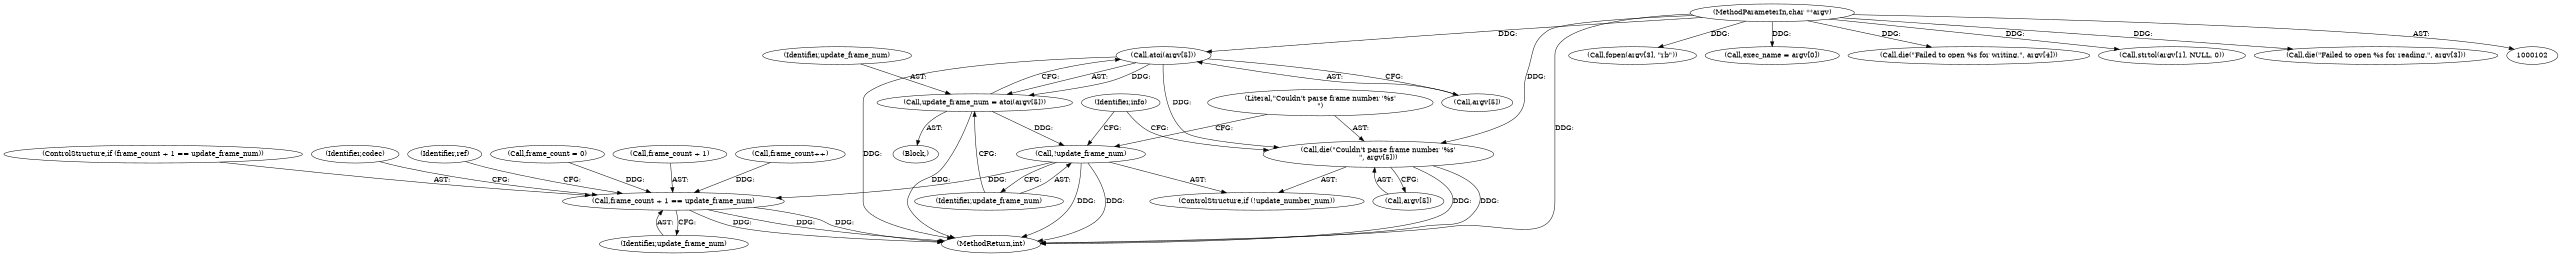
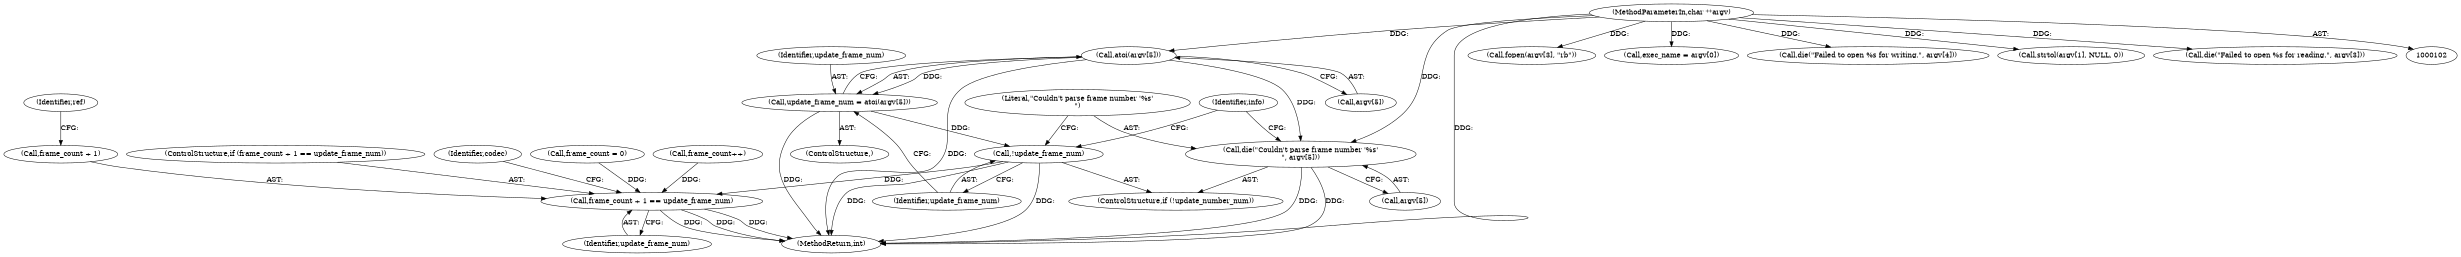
node "(Block,)": label "(Block,)" -> "(ControlStructure,)"
edge "(Identifier,ref)" -> "(Call,frame_count + 1 == update_frame_num)": now "(Identifier,ref)" -> "(Call,frame_count + 1)"
